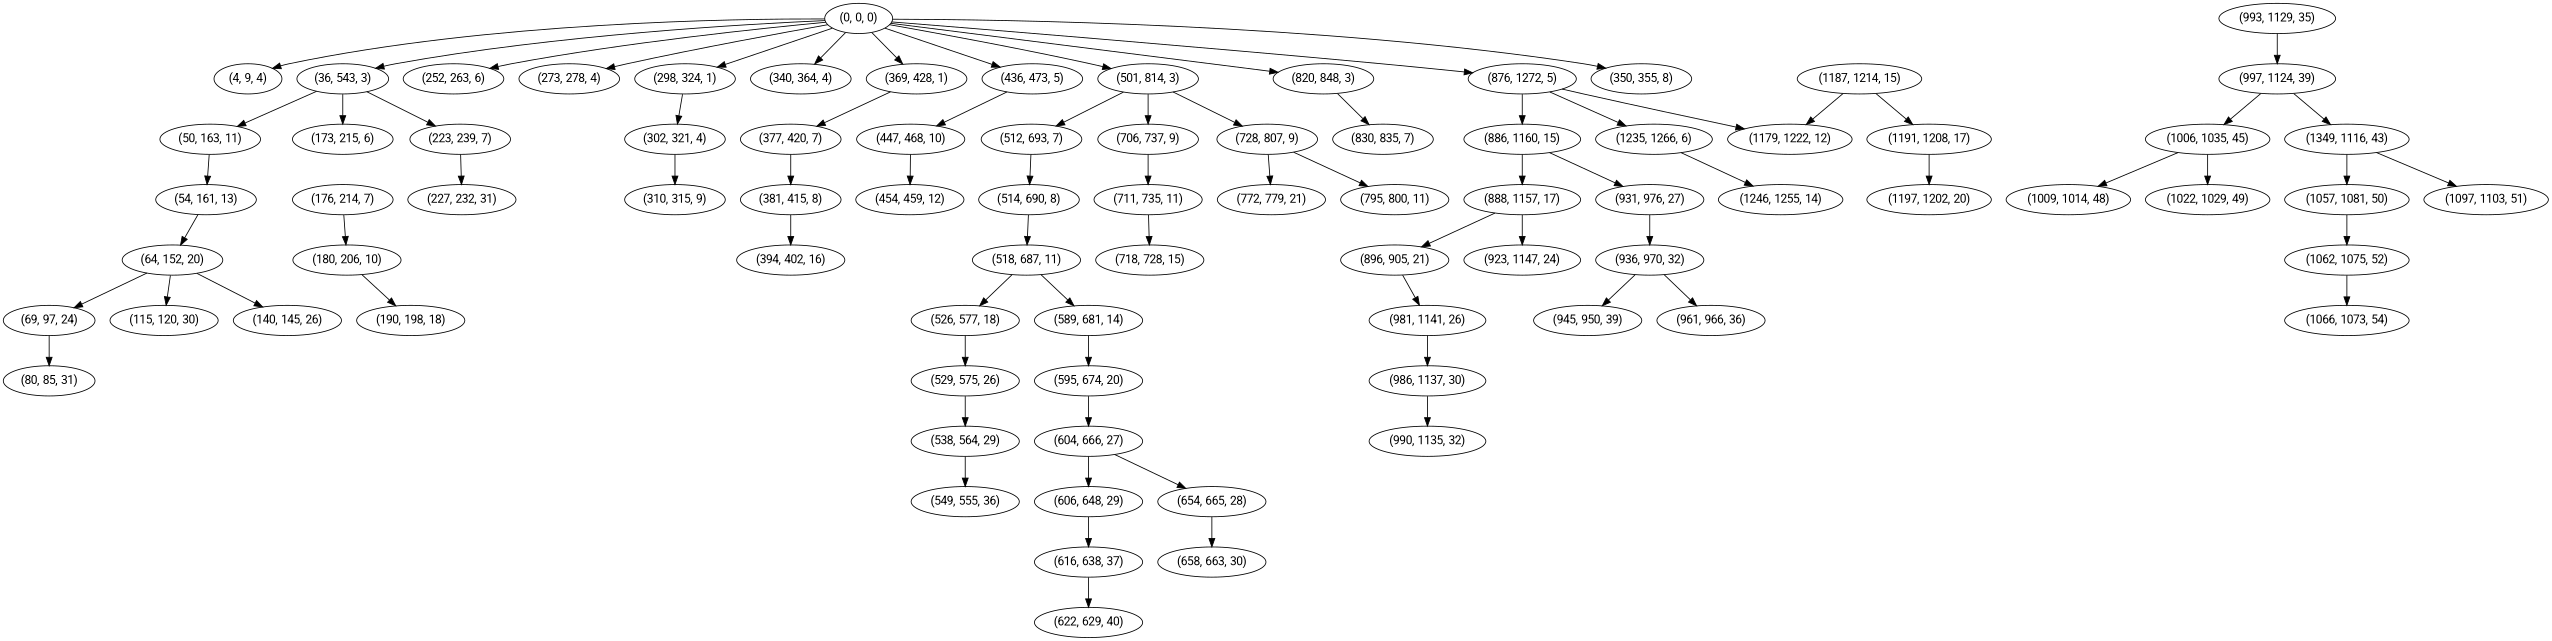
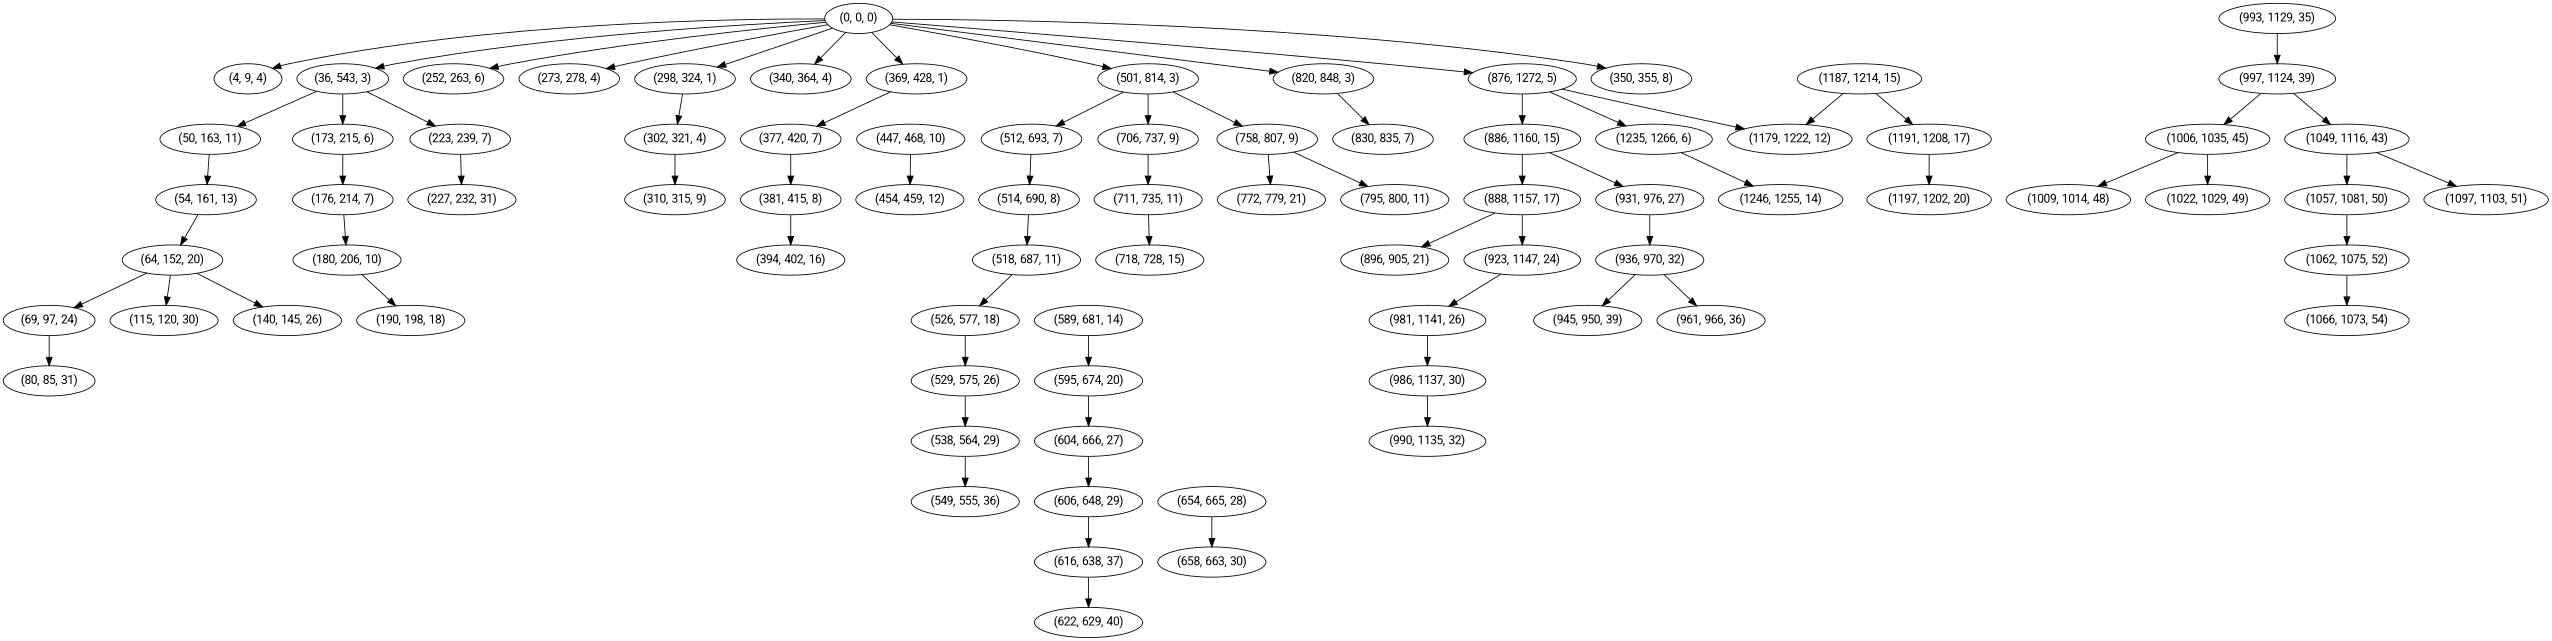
node "(436, 473, 5)": removed
node "(728, 807, 9)": label "(728, 807, 9)" -> "(758, 807, 9)"
node "(1349, 1116, 43)": label "(1349, 1116, 43)" -> "(1049, 1116, 43)"
edge "(173, 215, 6)" -> "(176, 214, 7)": added
edge "(896, 905, 21)" -> "(981, 1141, 26)": now "(923, 1147, 24)" -> "(981, 1141, 26)"
edge "(518, 687, 11)" -> "(589, 681, 14)": removed
edge "(604, 666, 27)" -> "(654, 665, 28)": removed
